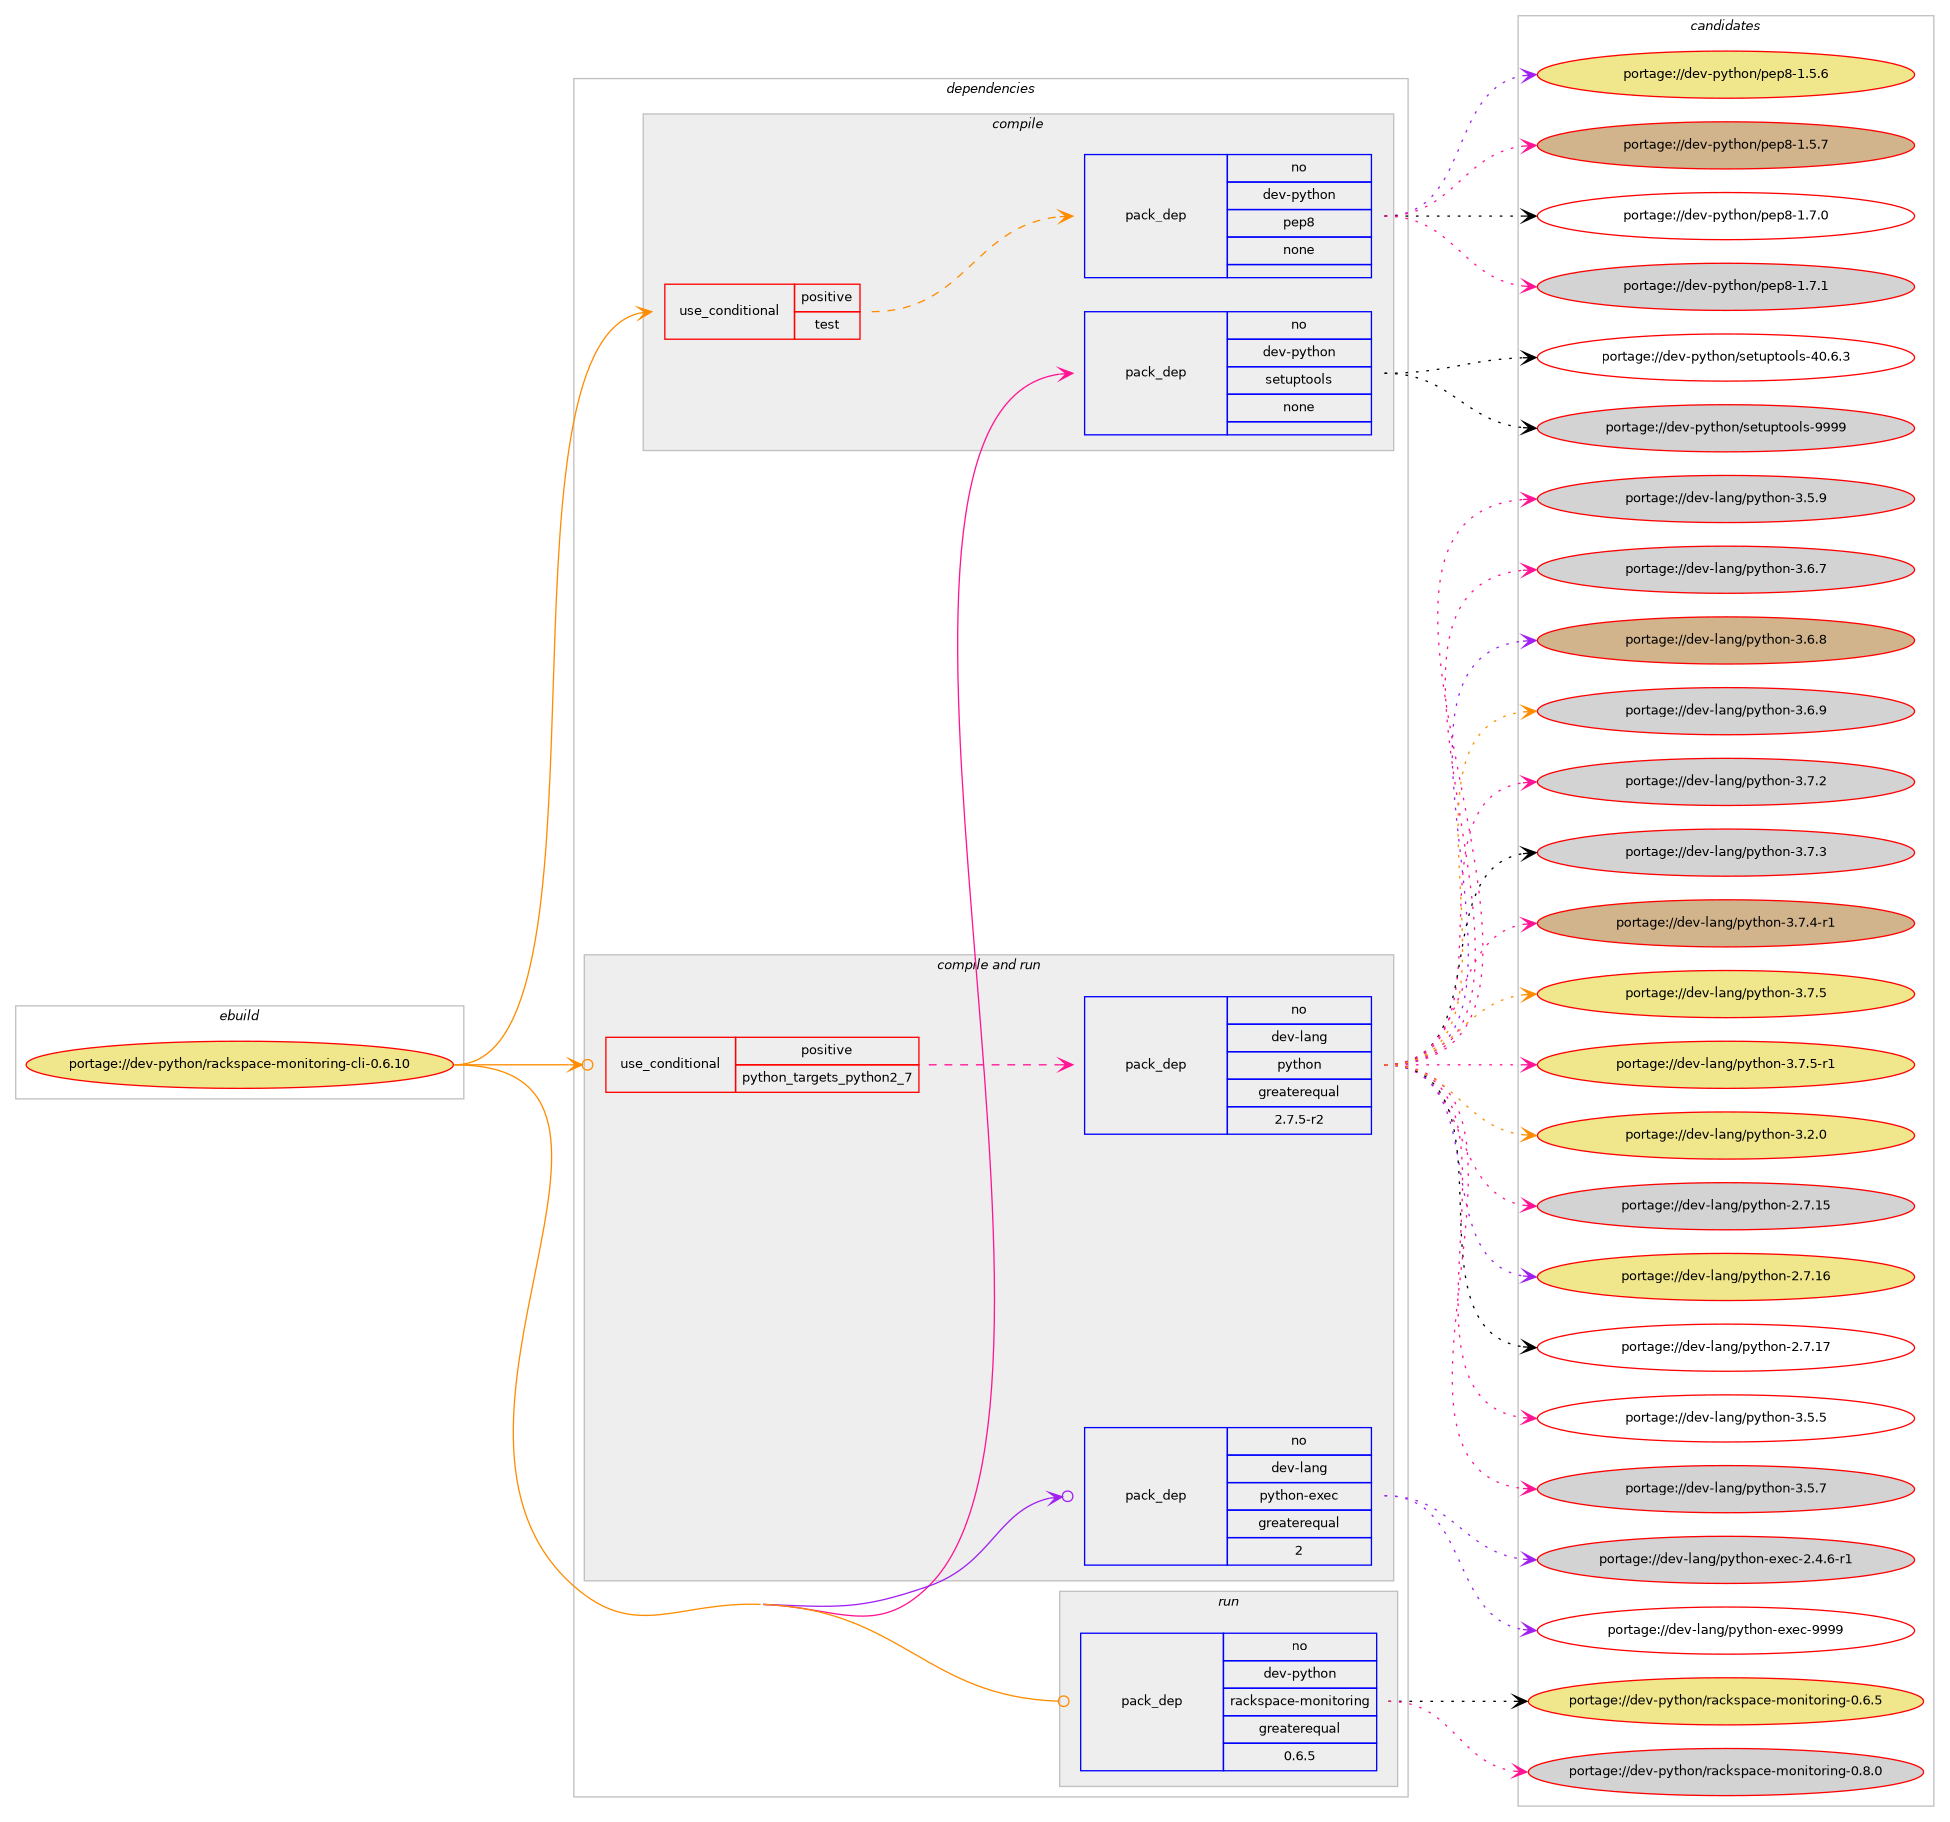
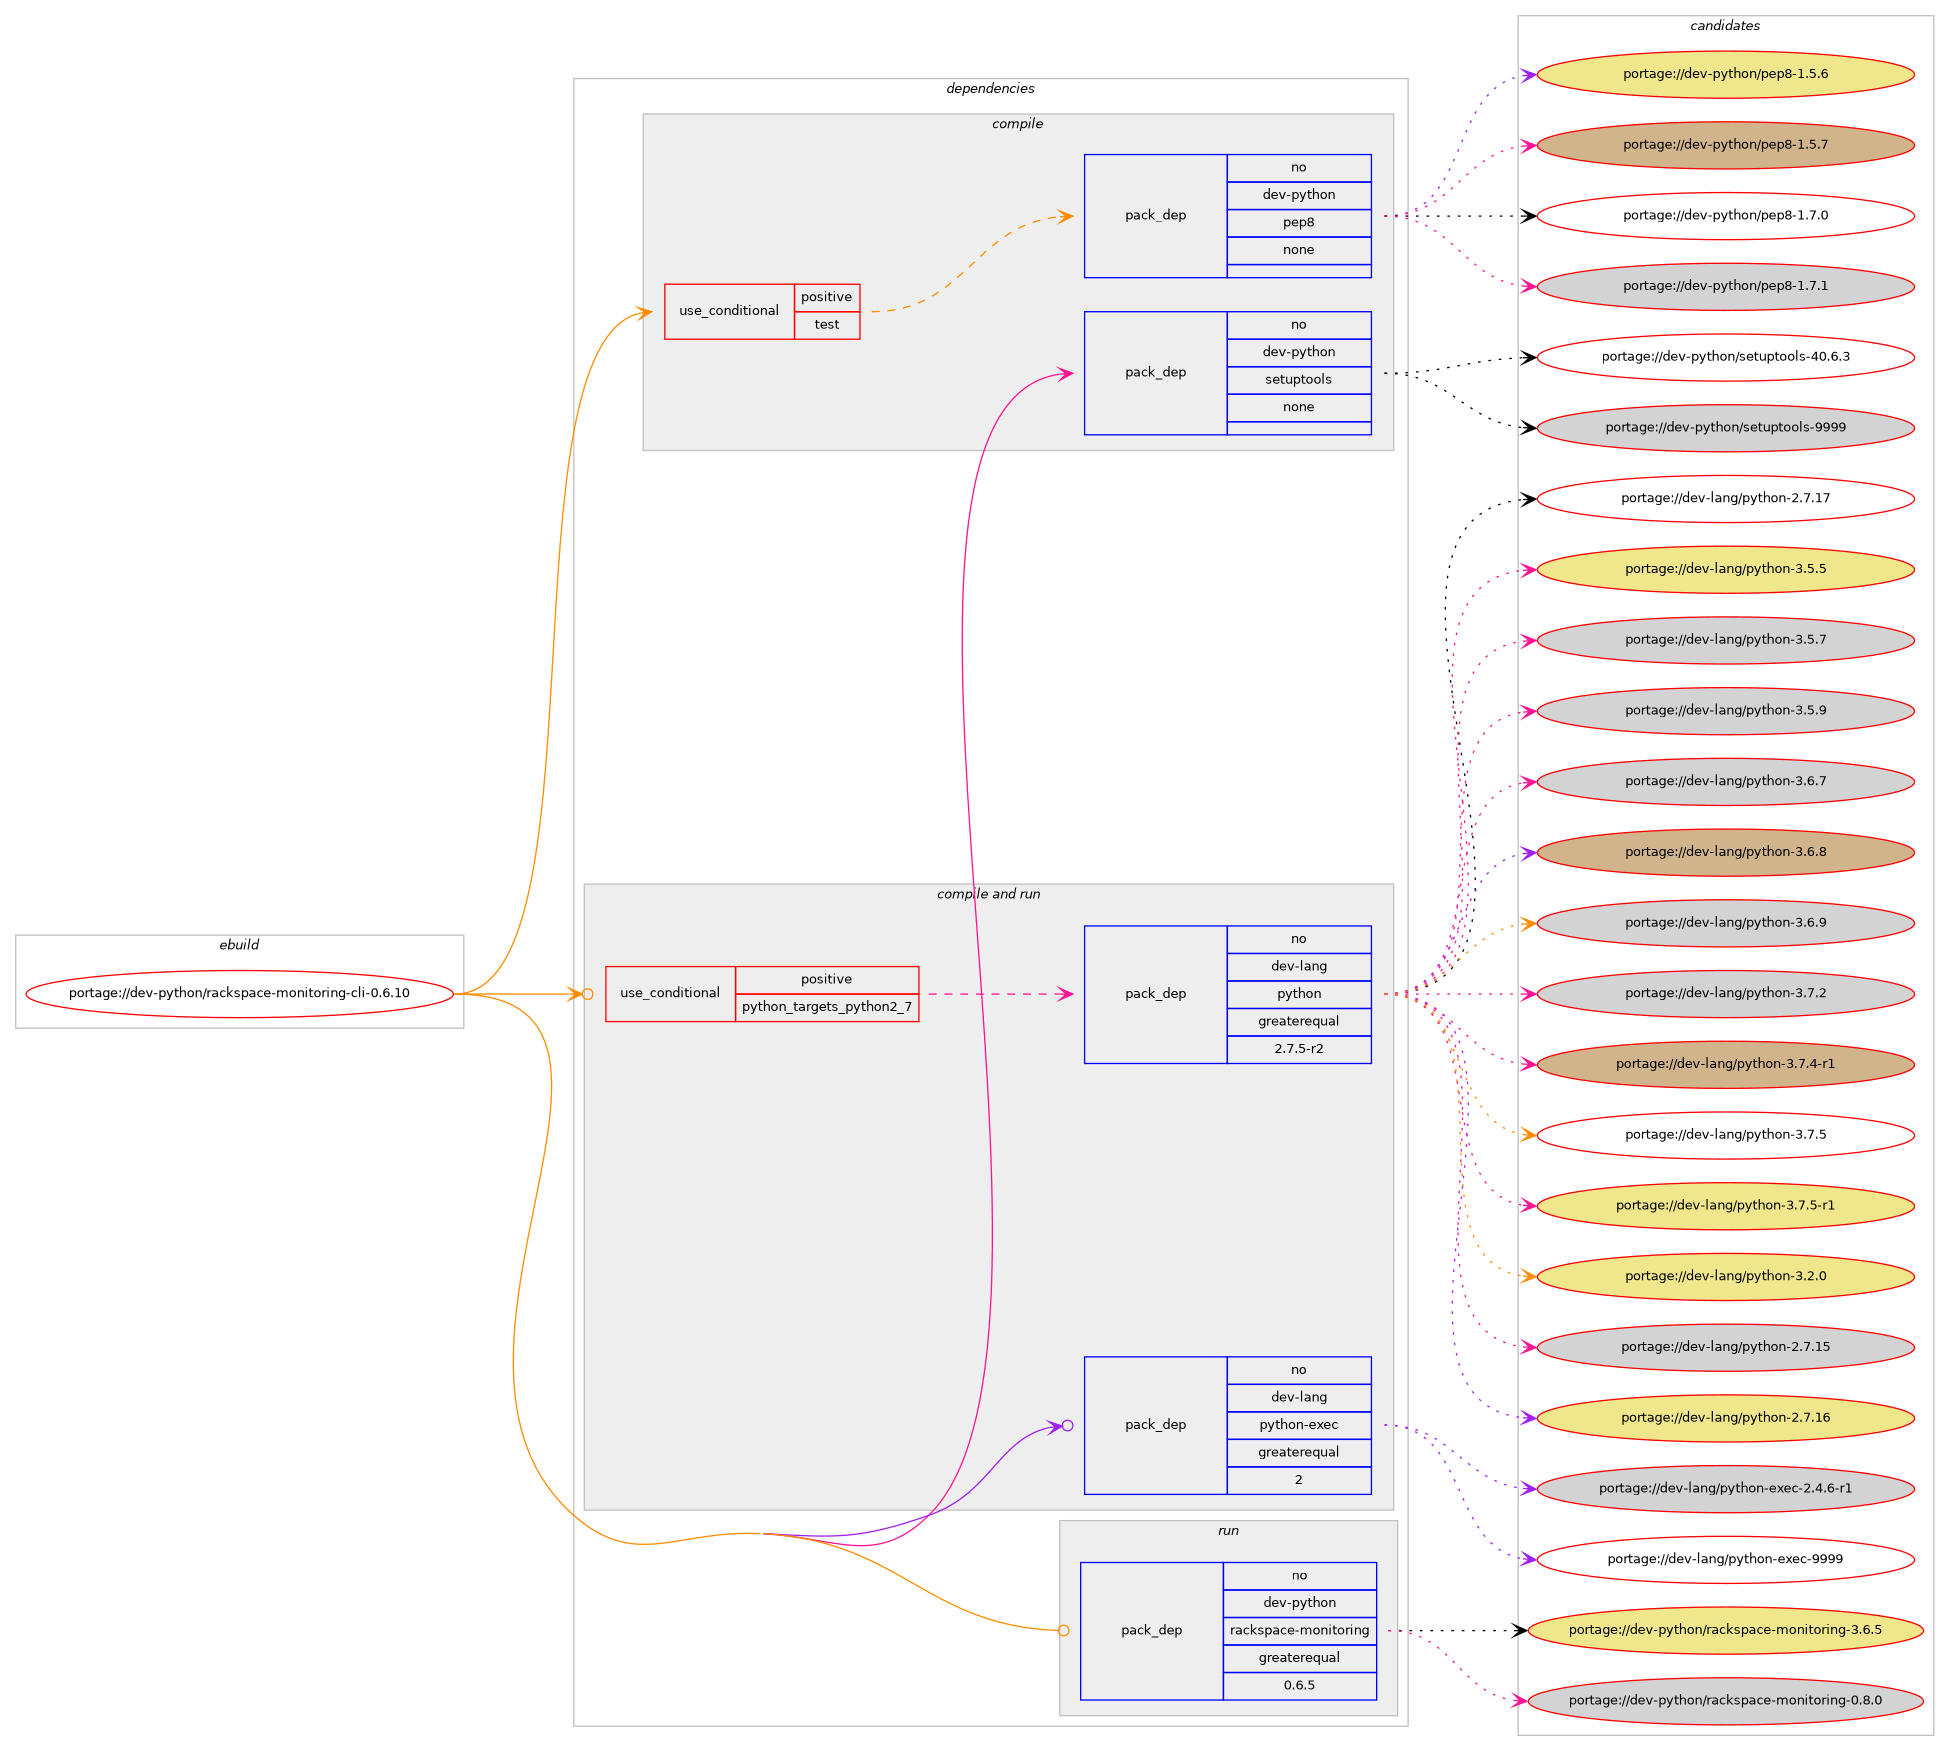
node "portage://dev-lang/python-3.7.3": removed
node "portage://dev-lang/python-3.7.5": fillcolor khaki -> white
node "portage://dev-python/rackspace-monitoring-cli-0.6.10": fillcolor khaki -> white
node "portage://dev-lang/python-3.5.5": fillcolor white -> khaki
node "portage://dev-python/rackspace-monitoring-0.6.5": label "portage://dev-python/rackspace-monitoring-0.6.5" -> "portage://dev-python/rackspace-monitoring-3.6.5"
